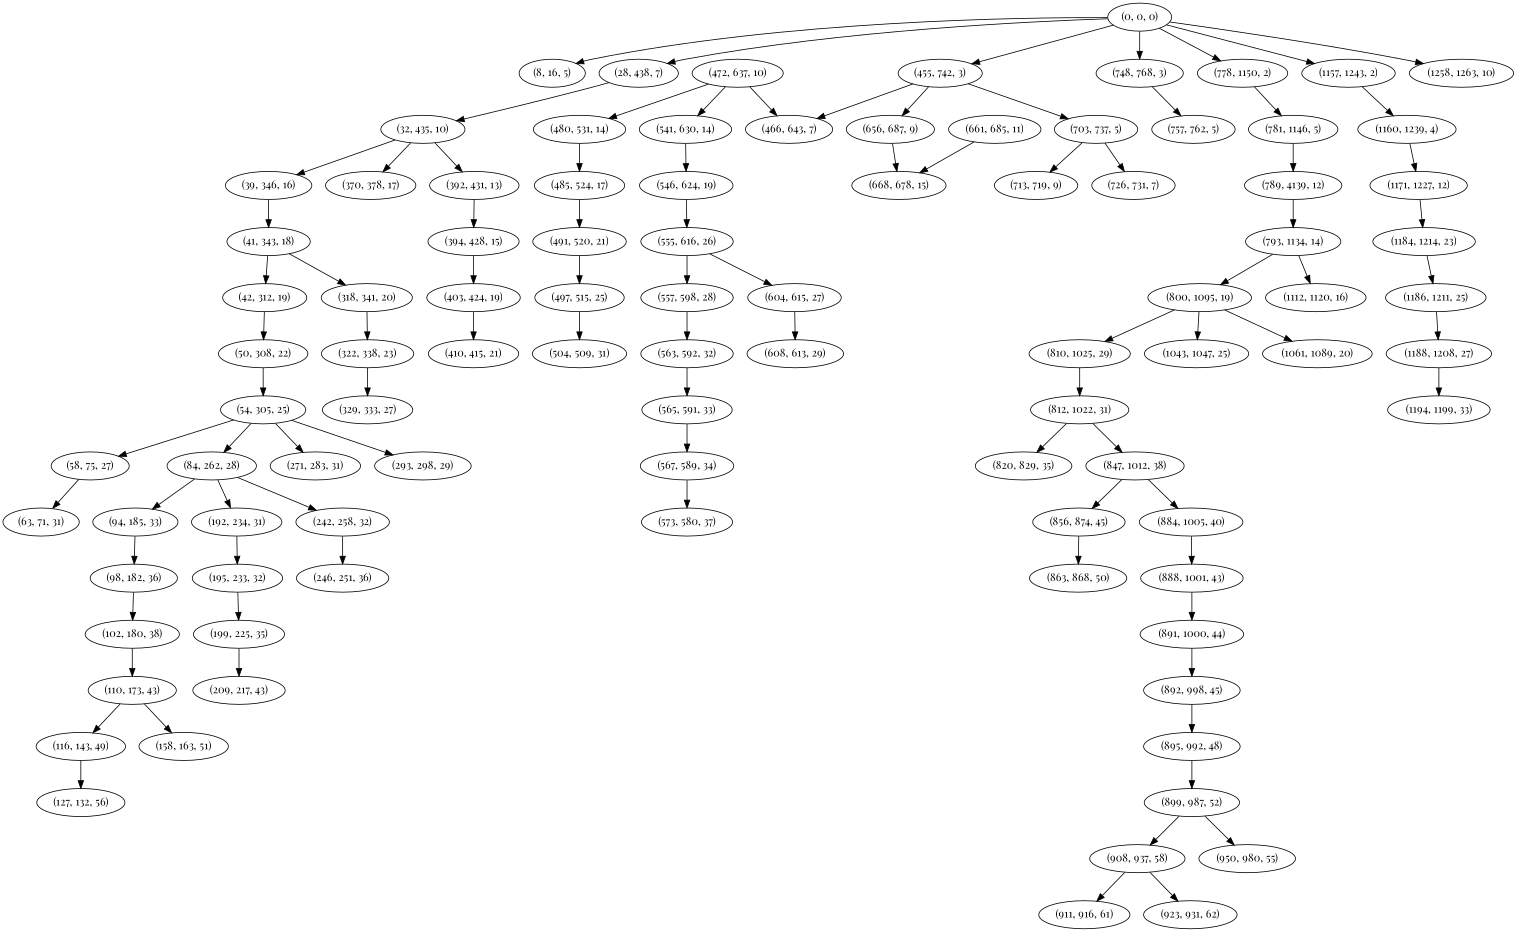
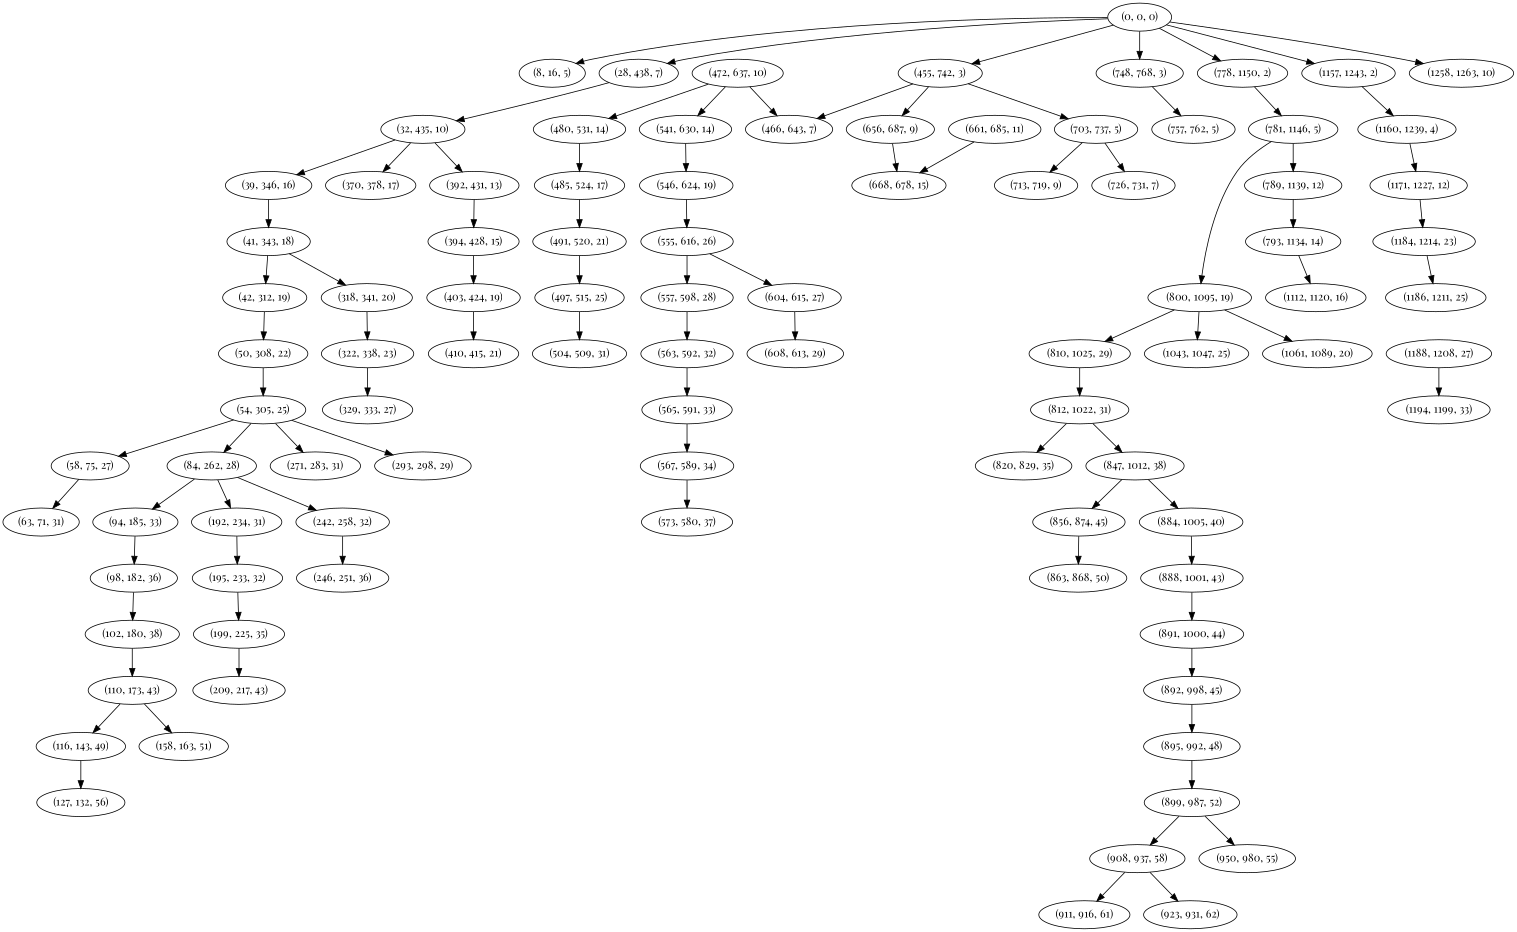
node "(789, 4139, 12)": label "(789, 4139, 12)" -> "(789, 1139, 12)"
edge "(793, 1134, 14)" -> "(800, 1095, 19)": now "(781, 1146, 5)" -> "(800, 1095, 19)"
edge "(1186, 1211, 25)" -> "(1188, 1208, 27)": removed
